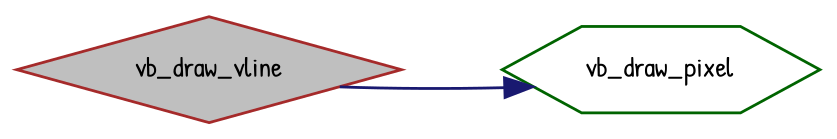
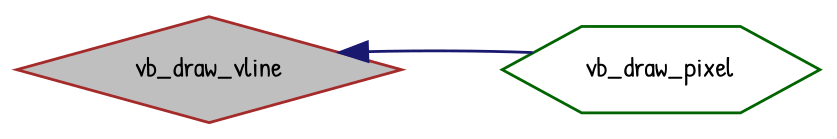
edge "vb_draw_vline" -> "vb_draw_pixel": reversed
